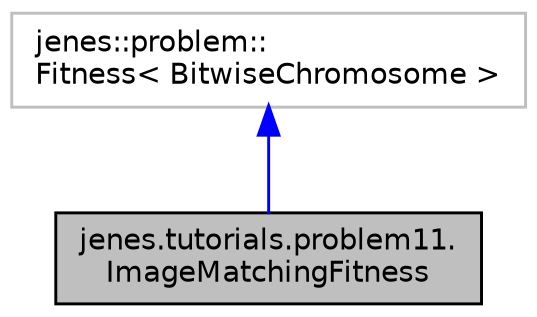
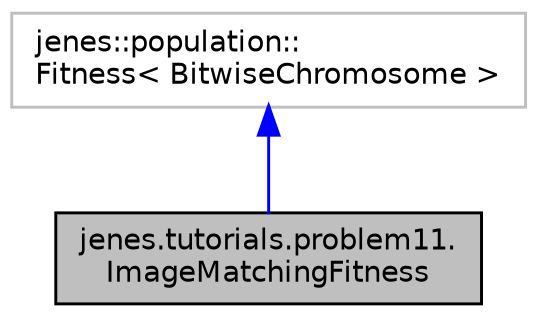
node "jenes::problem:: Fitness< BitwiseChromosome >": label "jenes::problem:: Fitness< BitwiseChromosome >" -> "jenes::population:: Fitness< BitwiseChromosome >"
